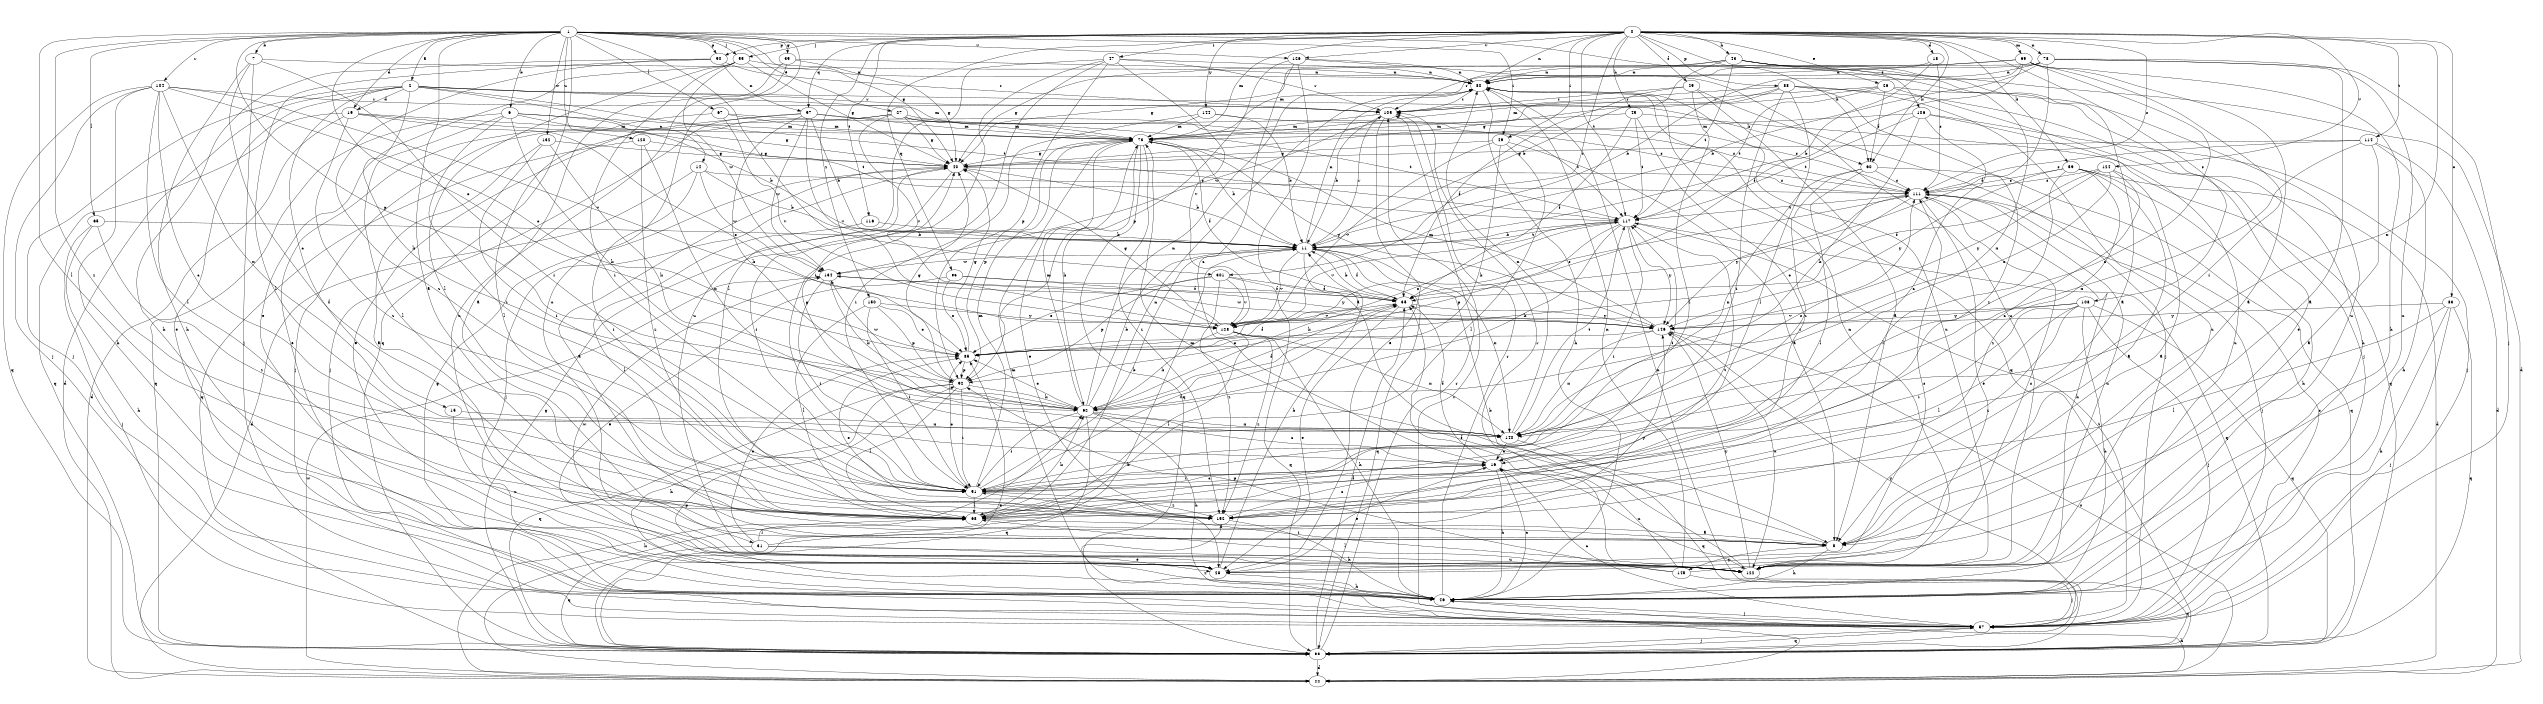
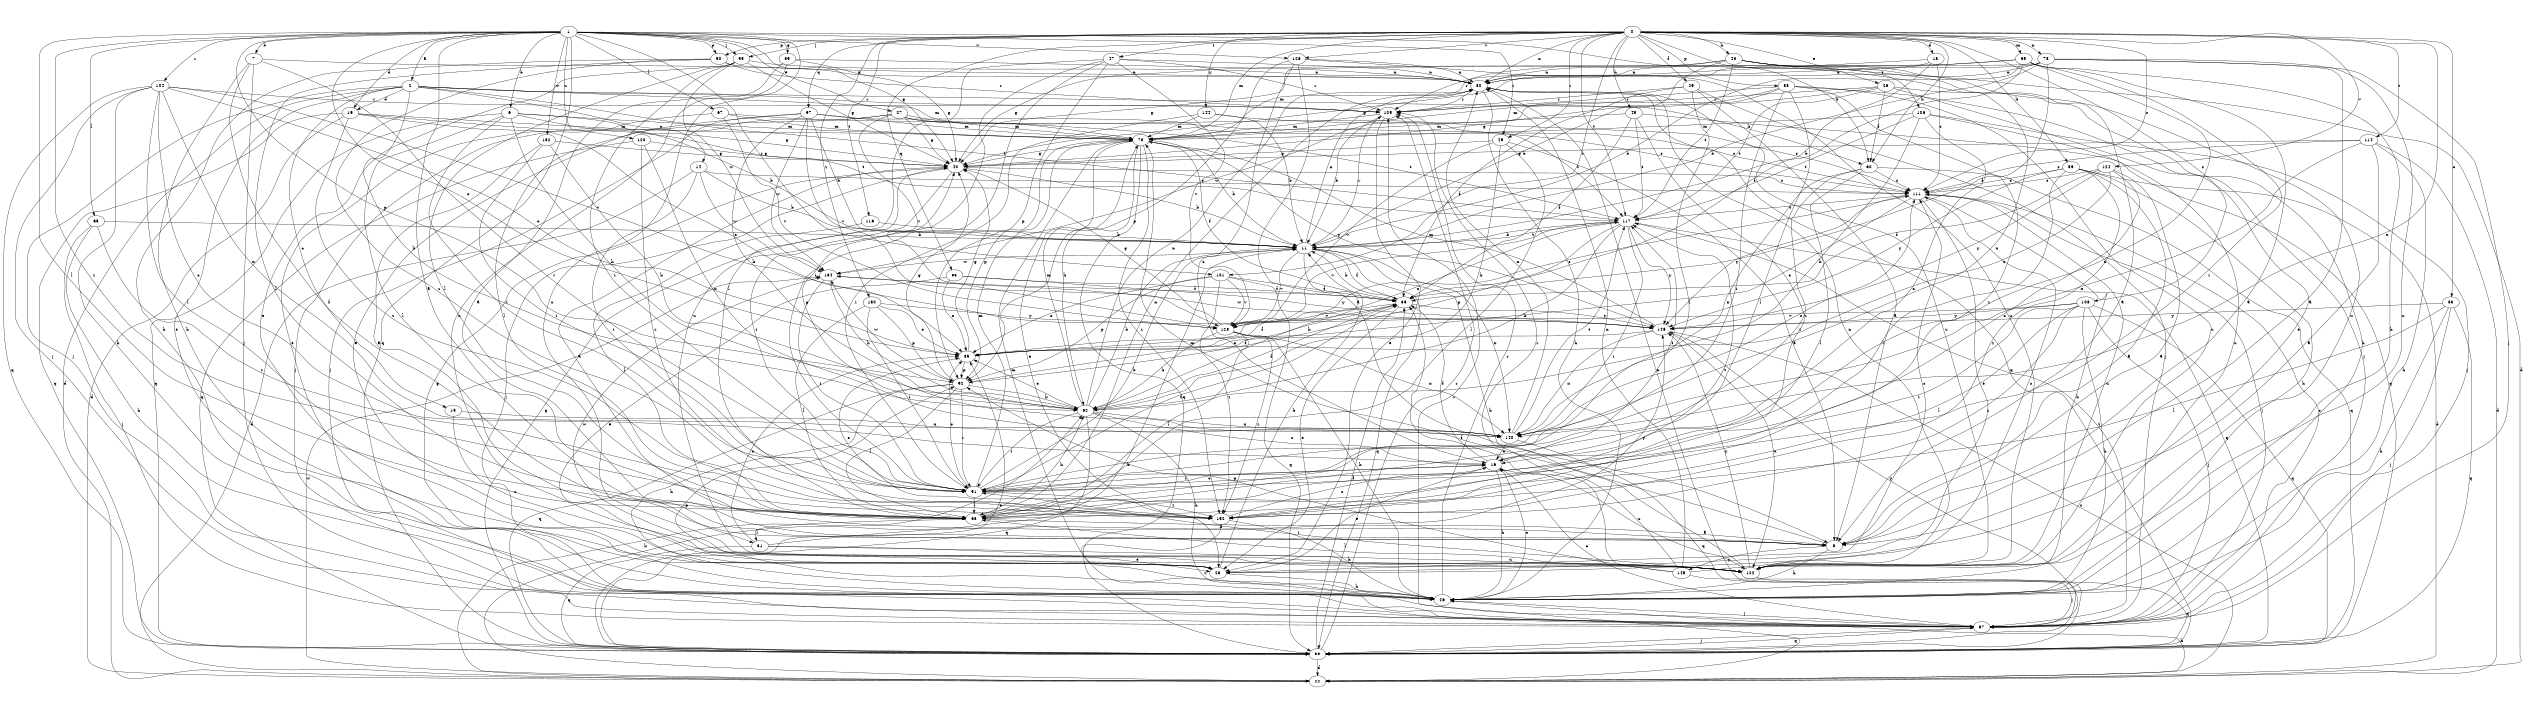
edge "90" -> "97": now "90" -> "80"
edge "18" -> "40": added, label "g"
node "301": label "301" -> "101"
edge "92" -> "35": added, label "f"
edge "31" -> "68": reversed
